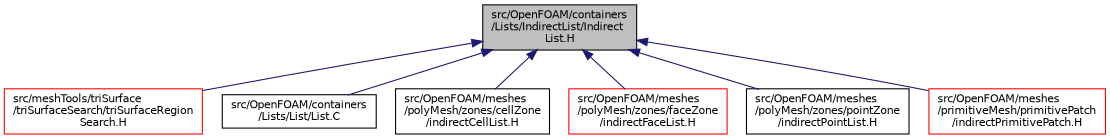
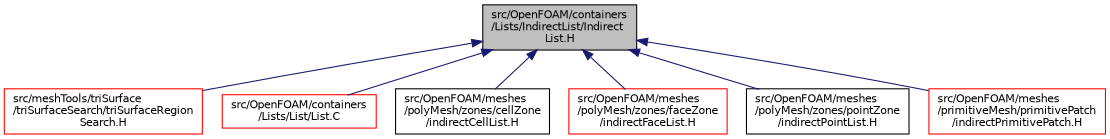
node "src/OpenFOAM/containers /Lists/List/List.C": color black -> red
